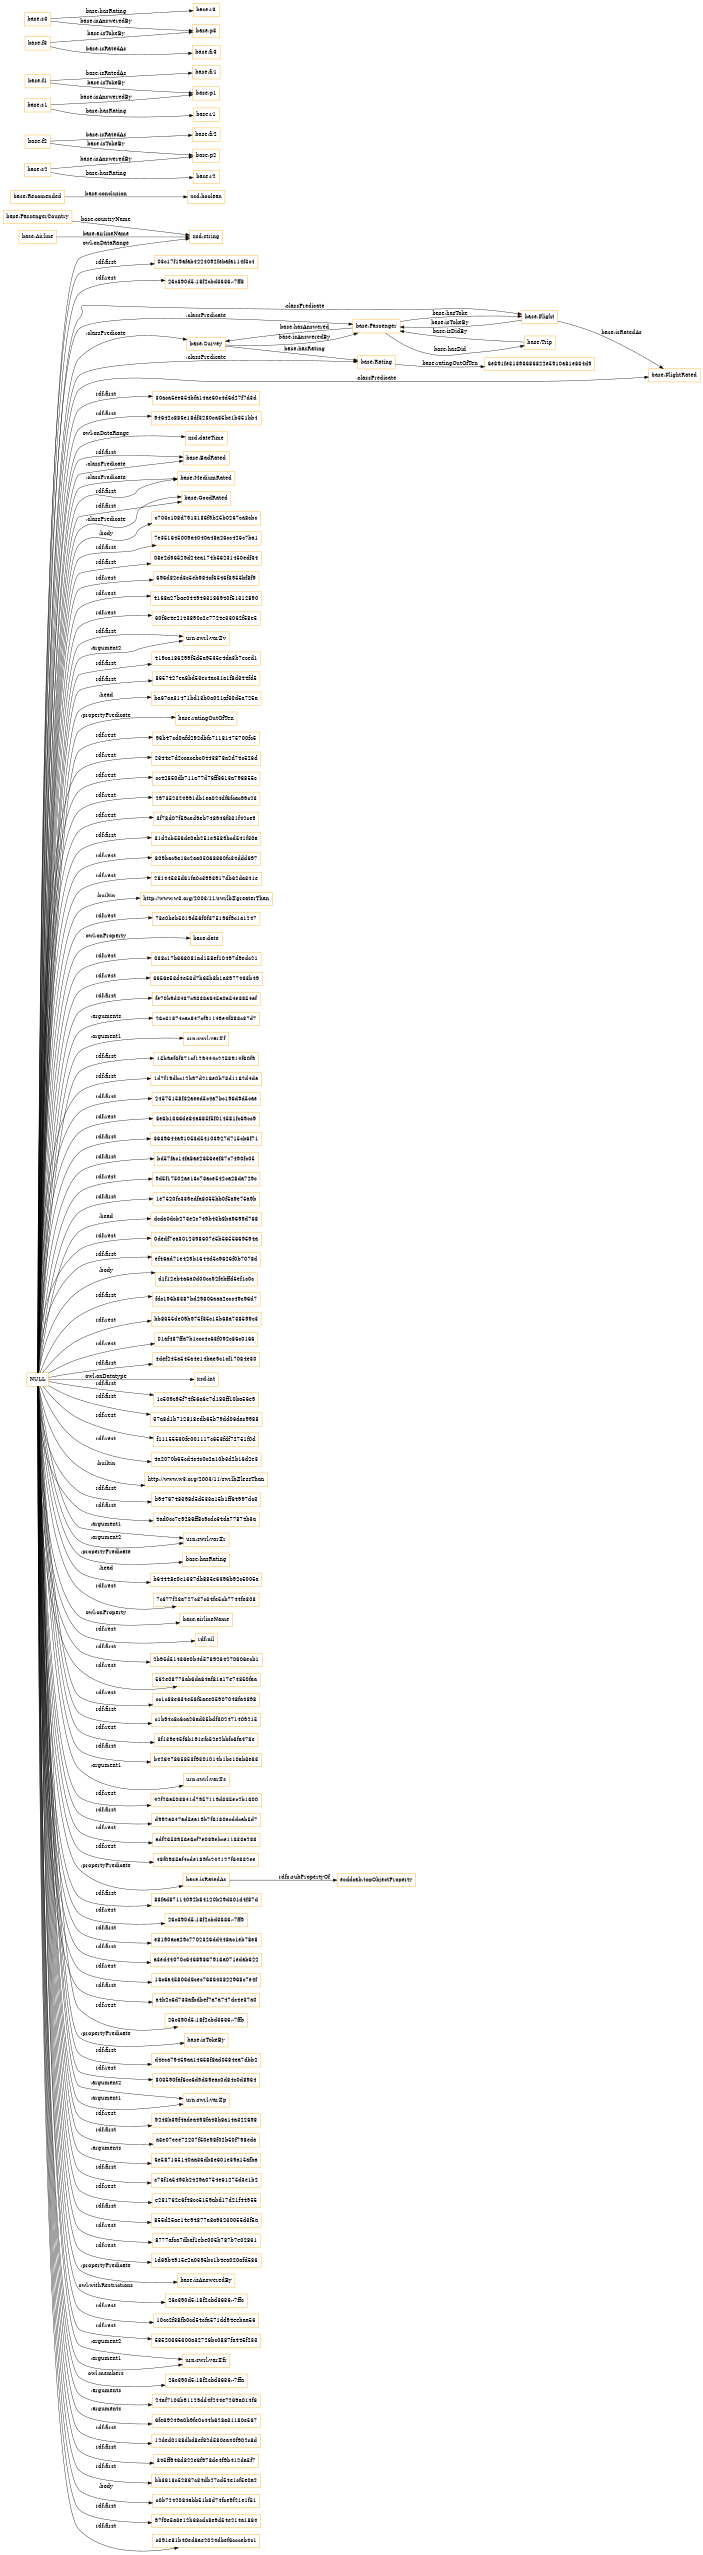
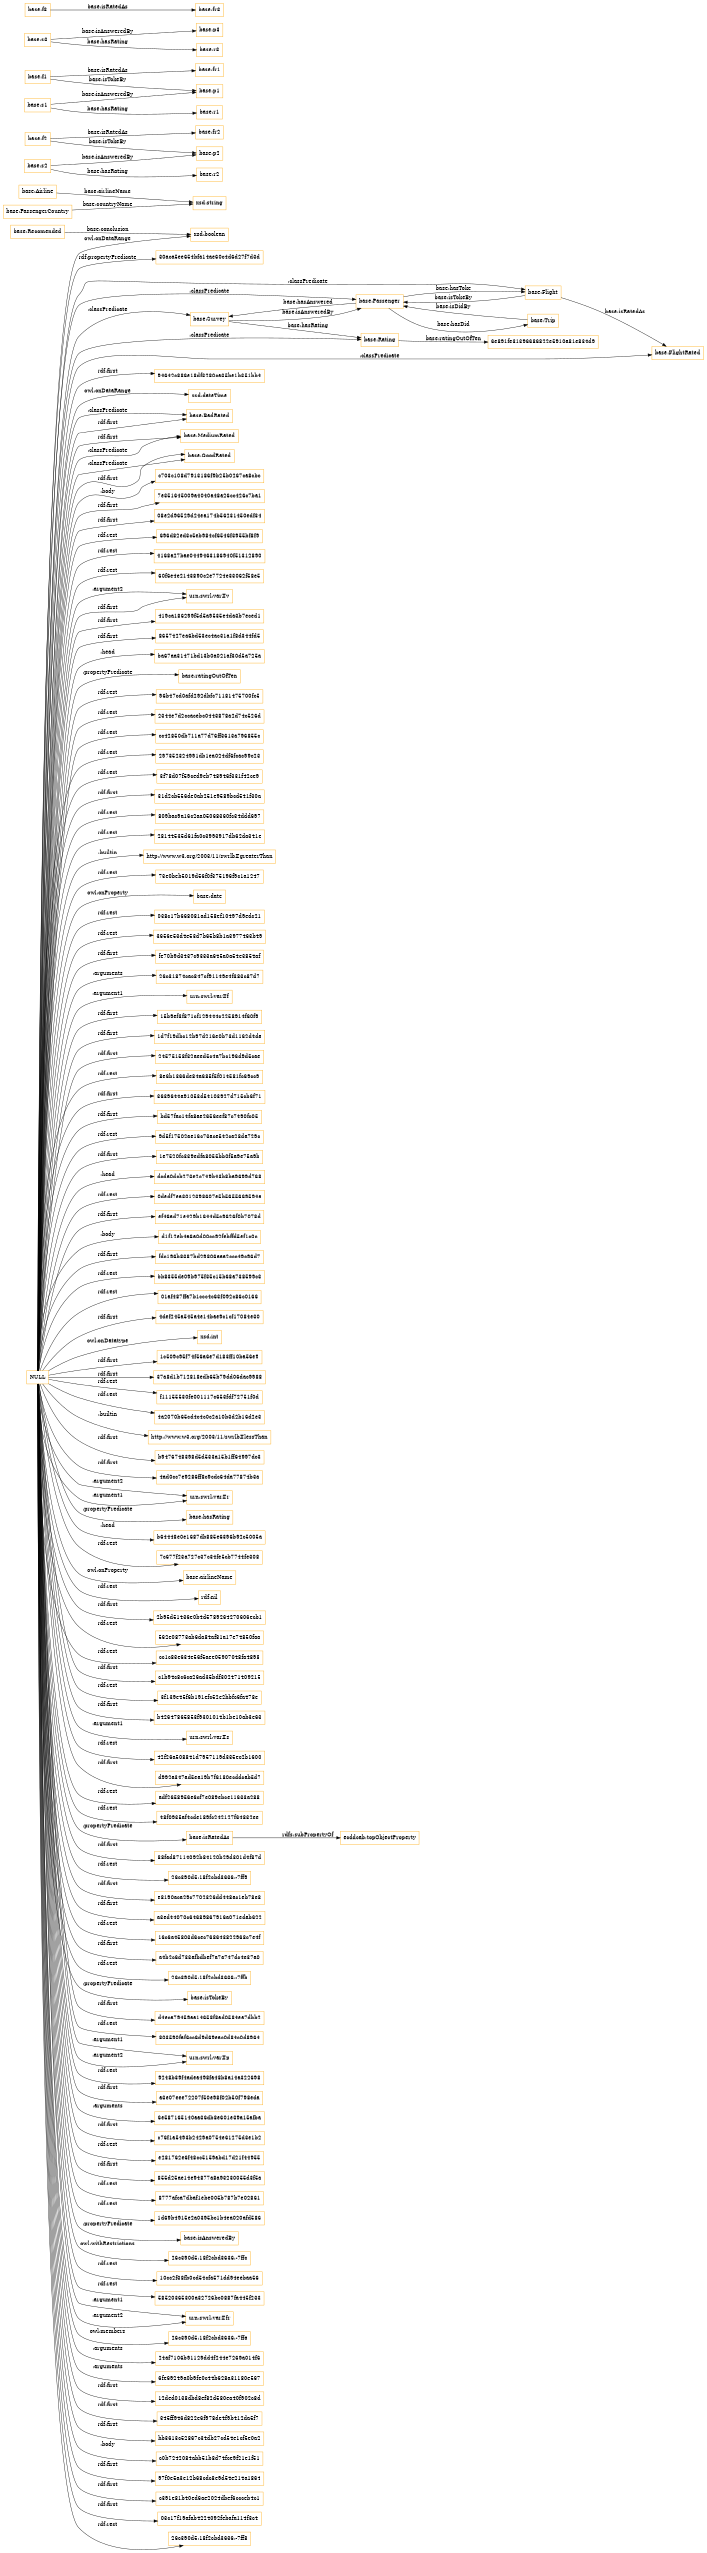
edge "base:f3" -> "base:p3": removed, label "base:isTokeBy"
edge "NULL" -> "30aca5ee654bfa14ae60c4d6d27f7d3d": label "rdf:first" -> "rdf:propertyPredicate"
edge "NULL" -> "xsd:string": now "NULL" -> "xsd:boolean"
